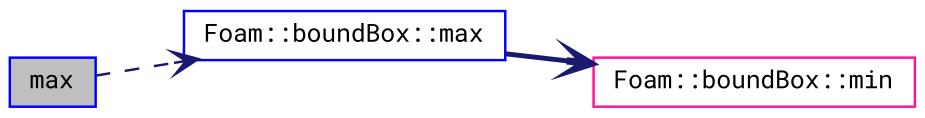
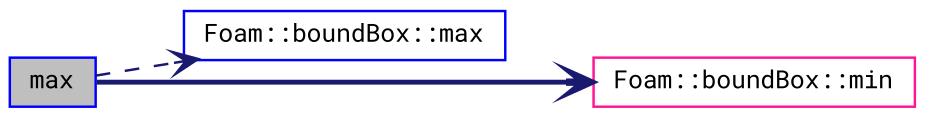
edge "Foam::boundBox::max" -> "Foam::boundBox::min": now "max" -> "Foam::boundBox::min"
